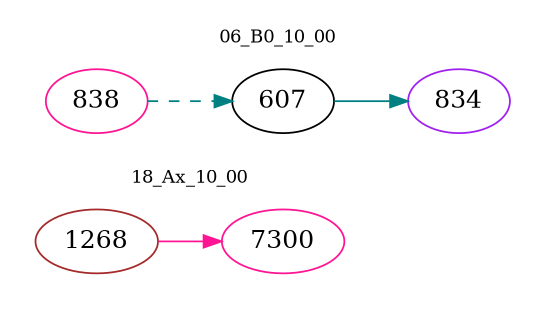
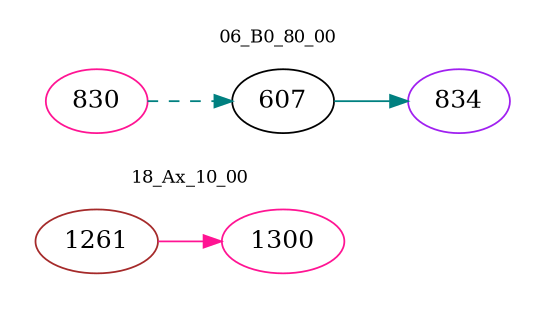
cluster "06_B0_10_00": label "06_B0_10_00" -> "06_B0_80_00"
node "838": label "838" -> "830"
node "1268": label "1268" -> "1261"
node "7300": label "7300" -> "1300"
